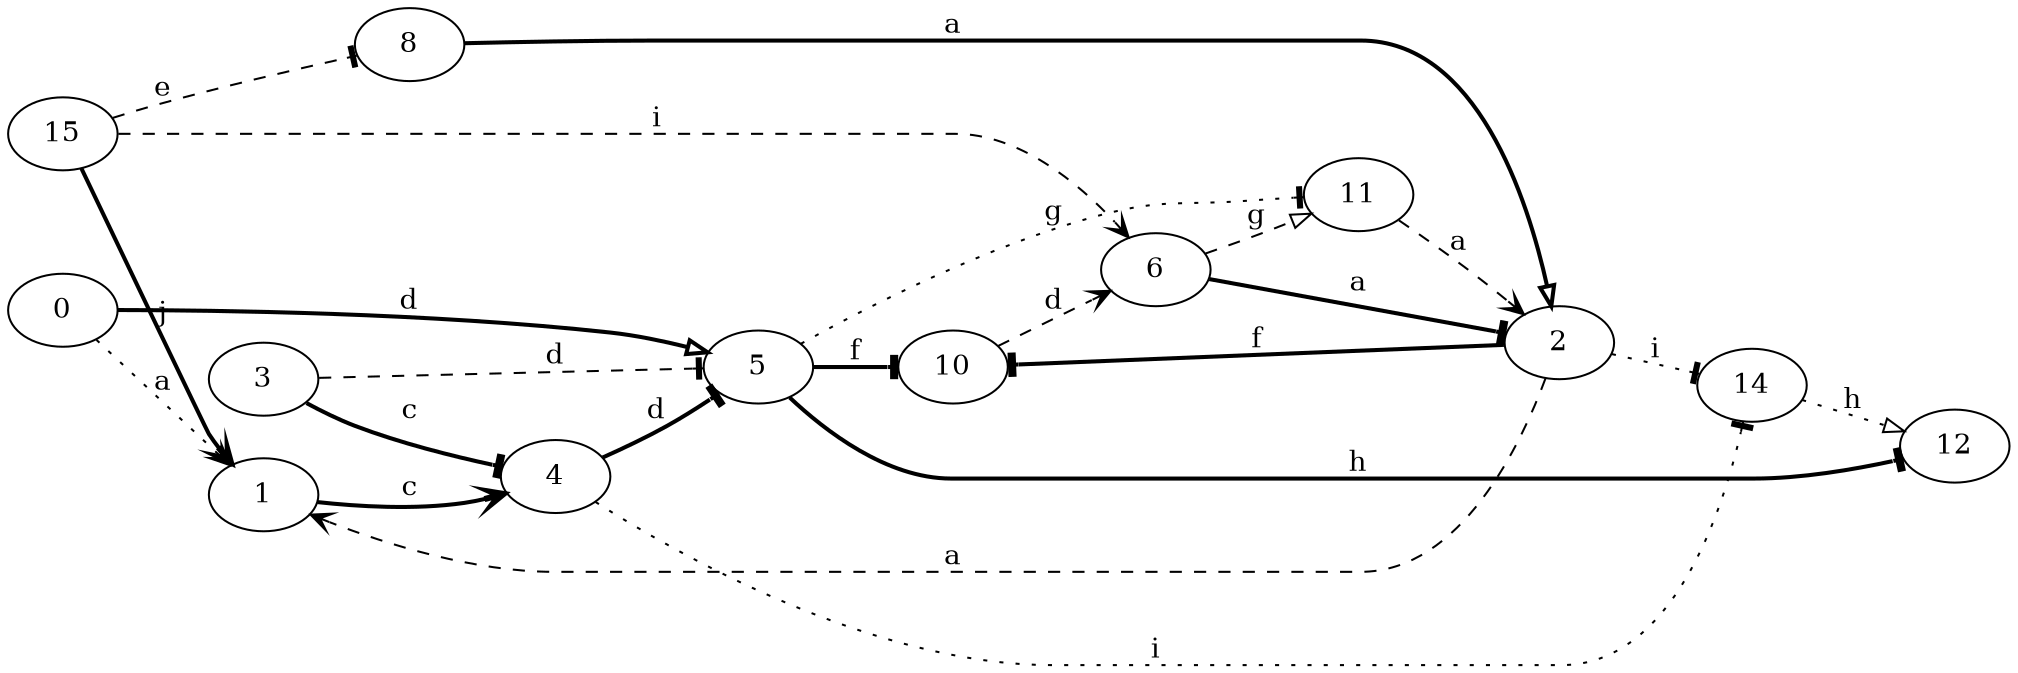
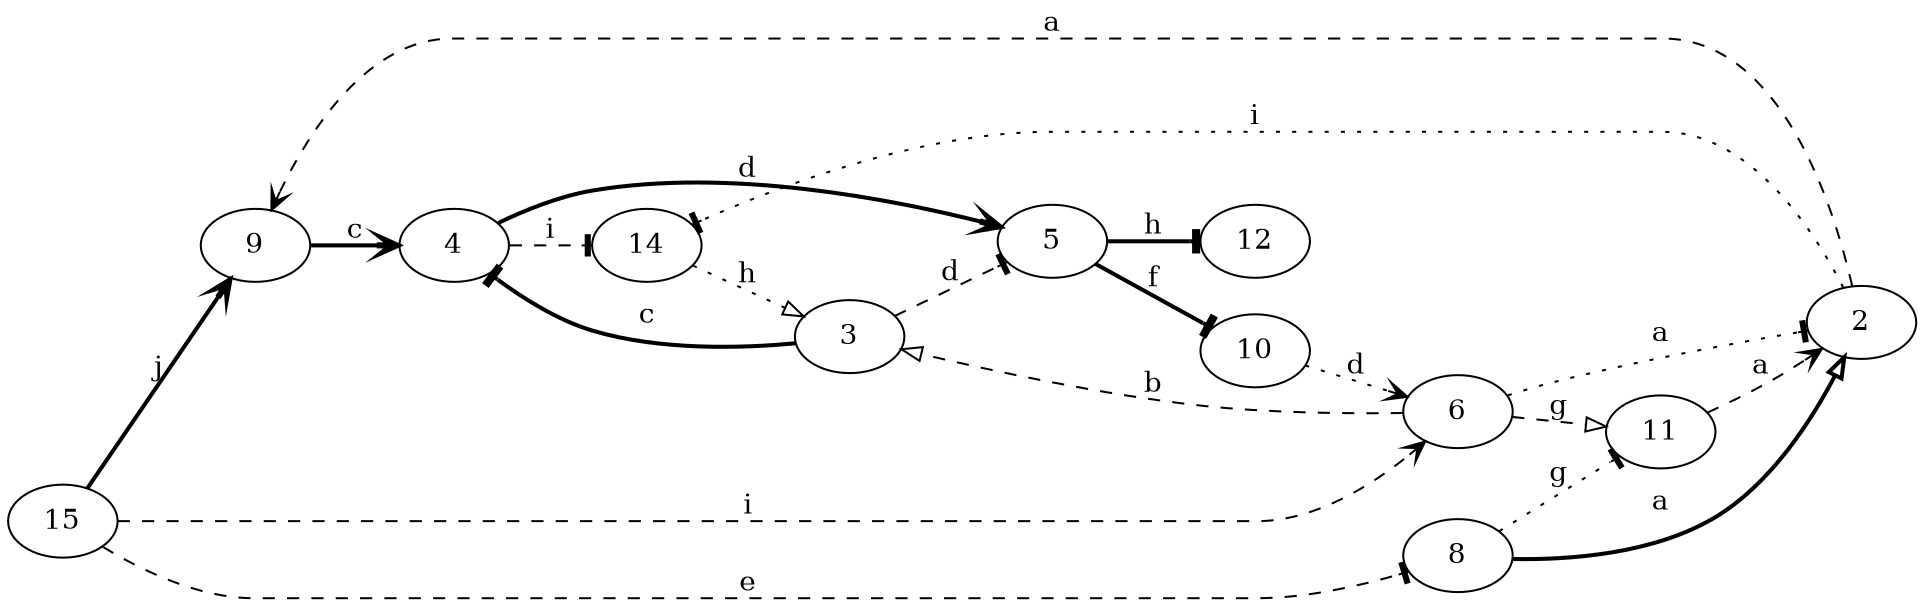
edge "5" -> "11": now "8" -> "11"
edge "6" -> "2": style bold -> dotted
node "0": removed
edge "10" -> "6": style dashed -> dotted
edge "2" -> "10": removed, label "f"
edge "6" -> "3": added, label "b"
edge "14" -> "12": now "14" -> "3"
edge "4" -> "5": arrowhead tee -> vee
node "1": label "1" -> "9"
edge "4" -> "14": style dotted -> dashed
